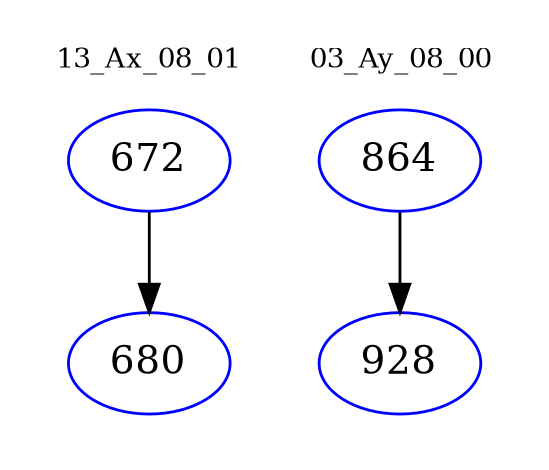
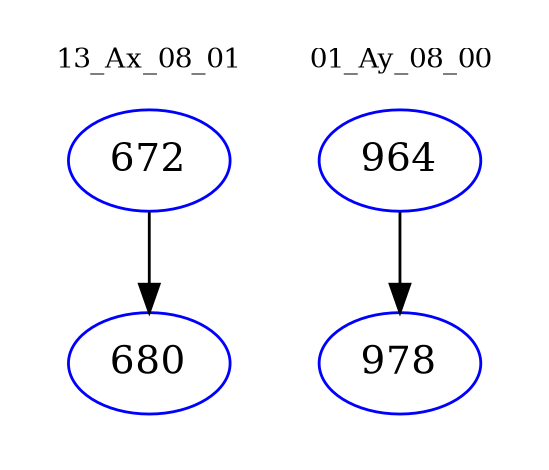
cluster "03_Ay_08_00": label "03_Ay_08_00" -> "01_Ay_08_00"
node "864": label "864" -> "964"
node "928": label "928" -> "978"
